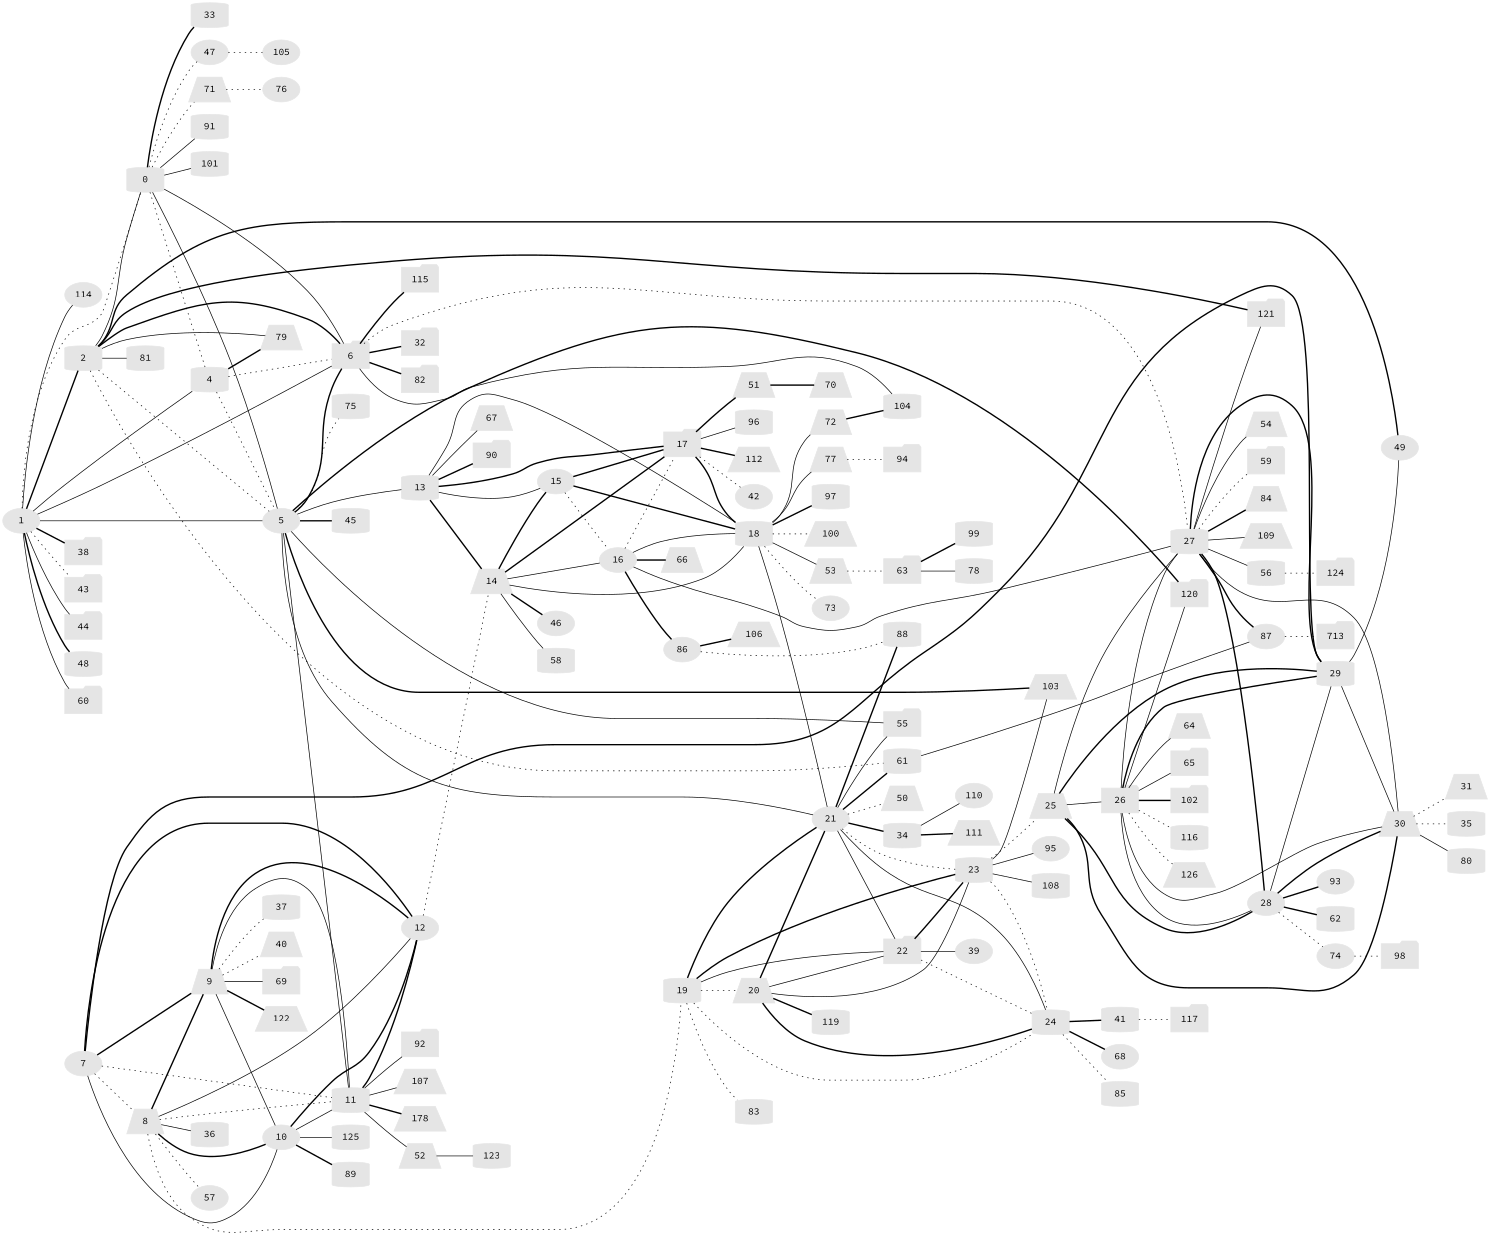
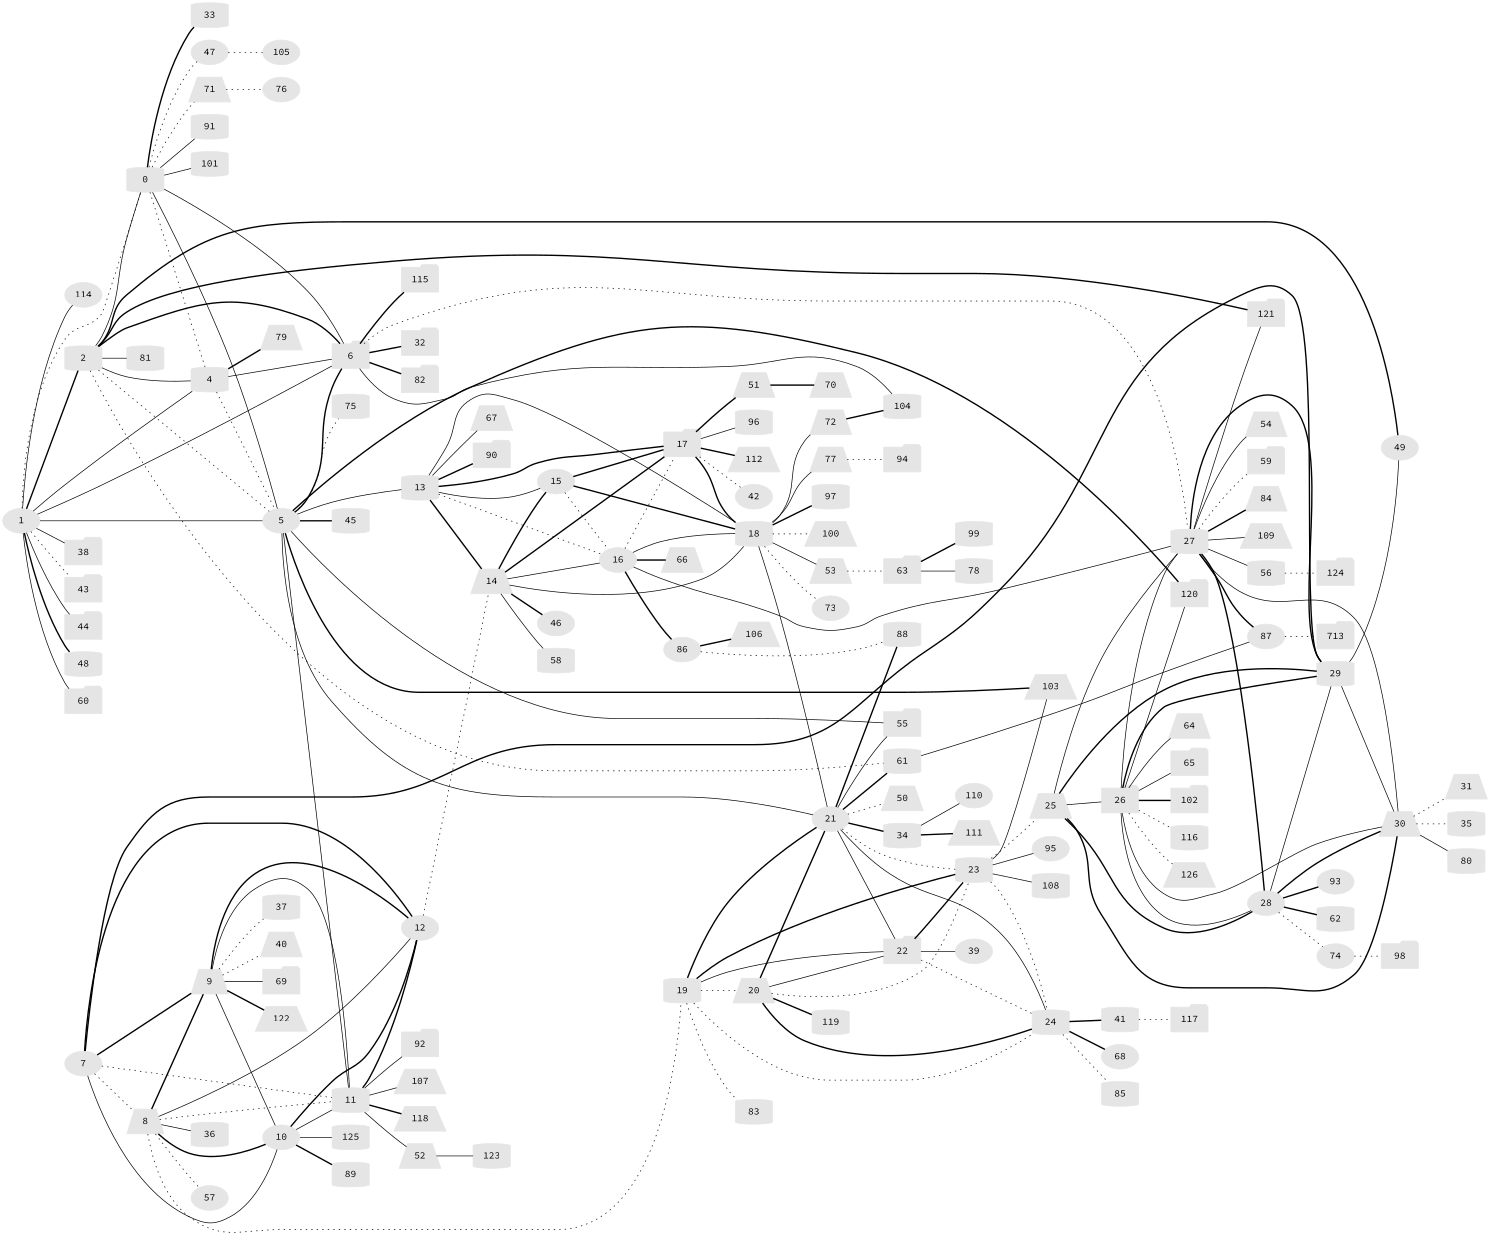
edge "79" -- "2": now "4" -- "2"
edge "6" -- "4": style dotted -> solid
edge "13" -- "16": added
edge "1" -- "38": style bold -> solid
edge "23" -- "20": style solid -> dotted
node "178": label "178" -> "118"
